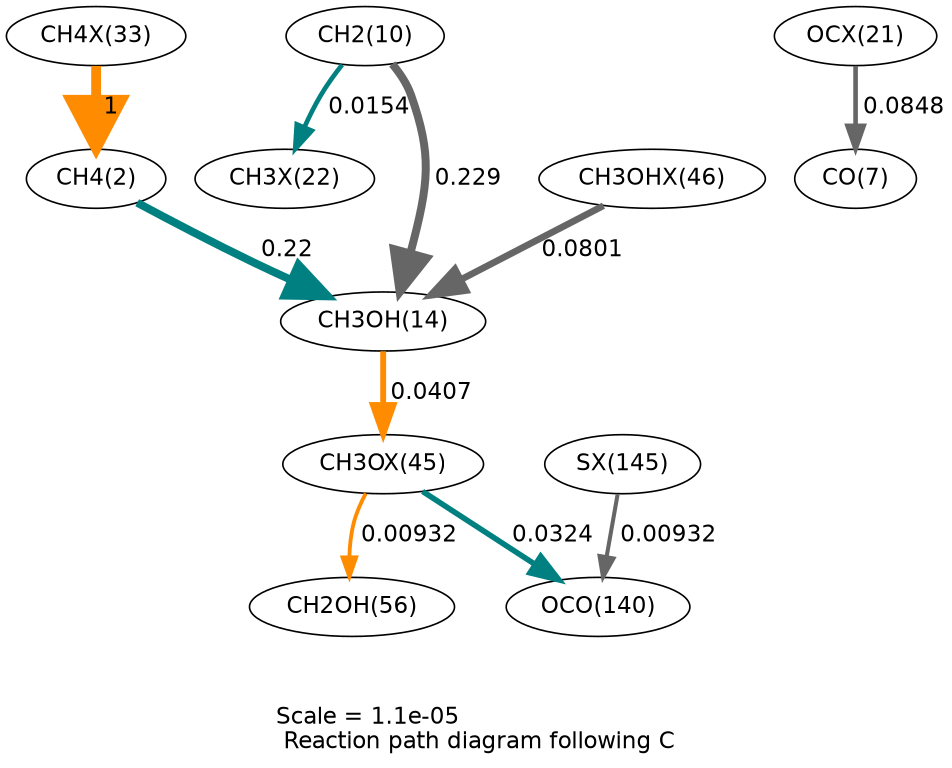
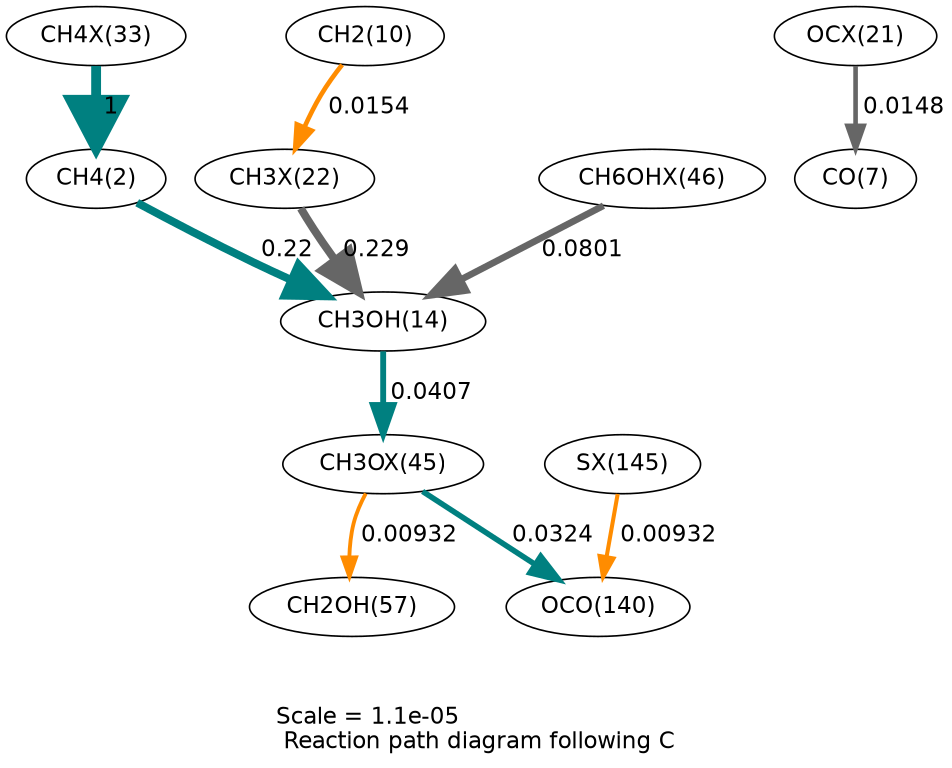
edge "CH4X(33)" -> "CH4(2)": color darkorange -> teal
edge "CH2(10)" -> "CH3X(22)": color teal -> darkorange
edge "OCX(21)" -> "CO(7)": label " 0.0848" -> " 0.0148"
edge "CH2(10)" -> "CH3OH(14)": now "CH3X(22)" -> "CH3OH(14)"
node "CH3OHX(46)": label "CH3OHX(46)" -> "CH6OHX(46)"
edge "CH3OH(14)" -> "CH3OX(45)": color darkorange -> teal
edge "SX(145)" -> "OCO(140)": color gray40 -> darkorange
node "CH2OH(56)": label "CH2OH(56)" -> "CH2OH(57)"
